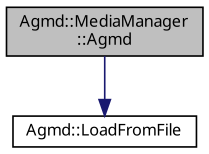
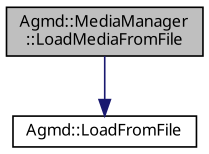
node "Agmd::MediaManager ::Agmd": label "Agmd::MediaManager ::Agmd" -> "Agmd::MediaManager ::LoadMediaFromFile"
